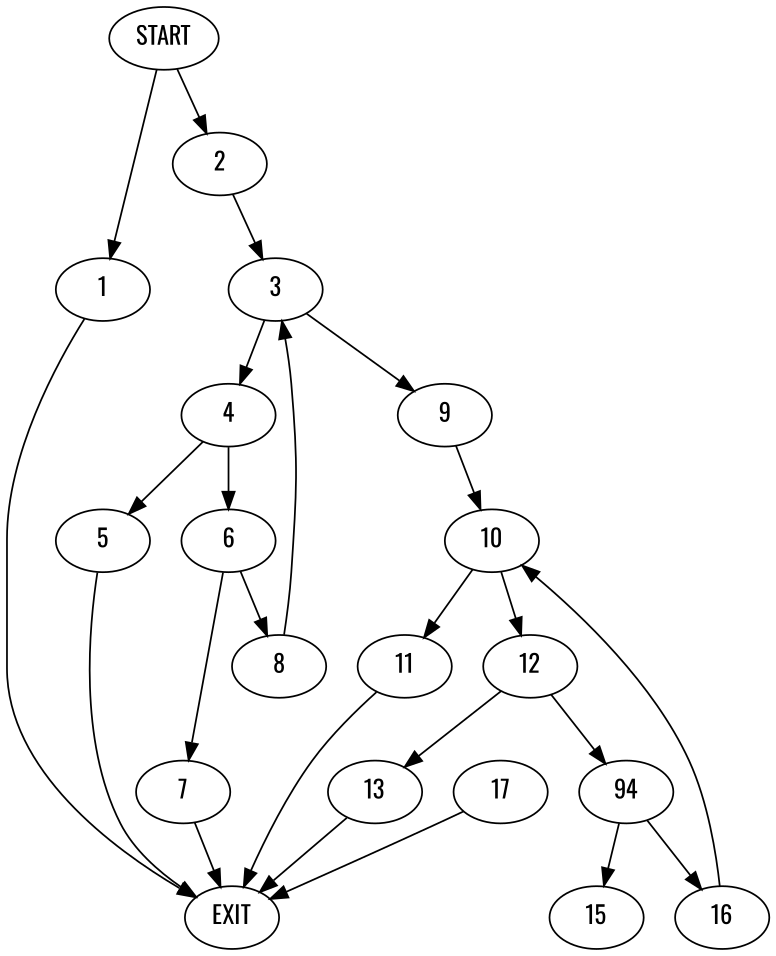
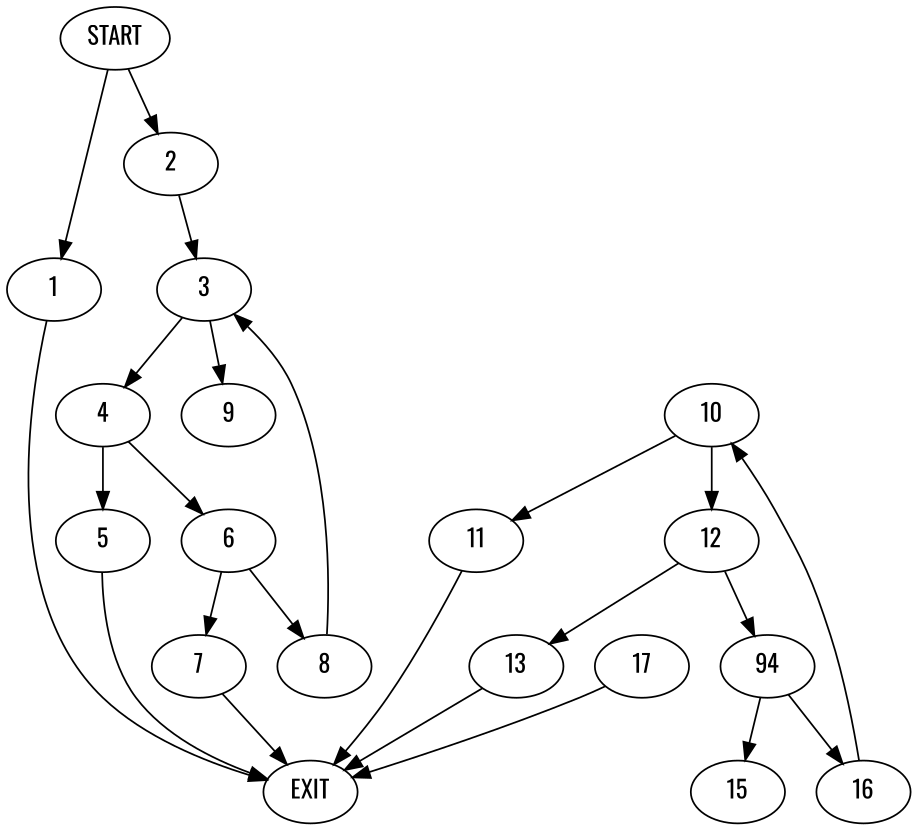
edge "9" -> "10": removed
